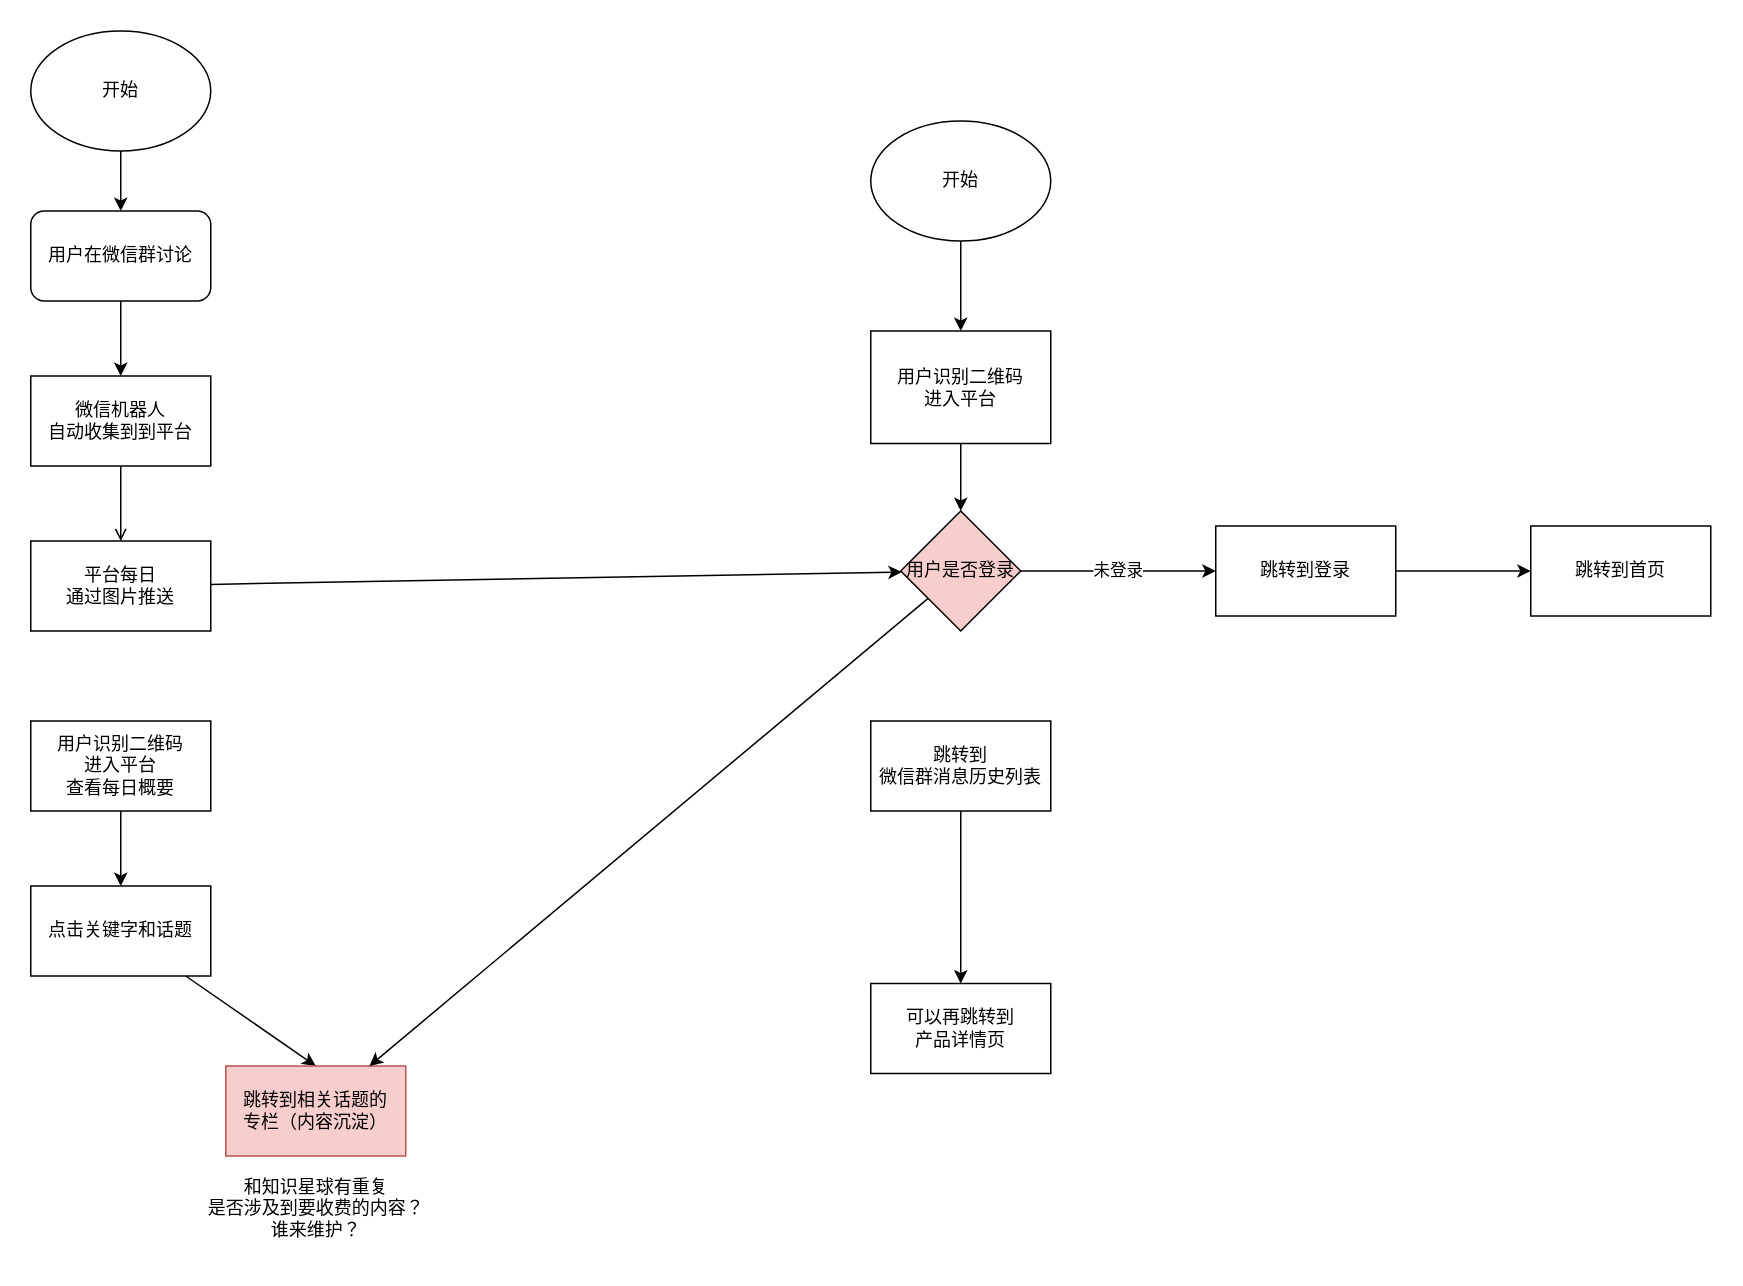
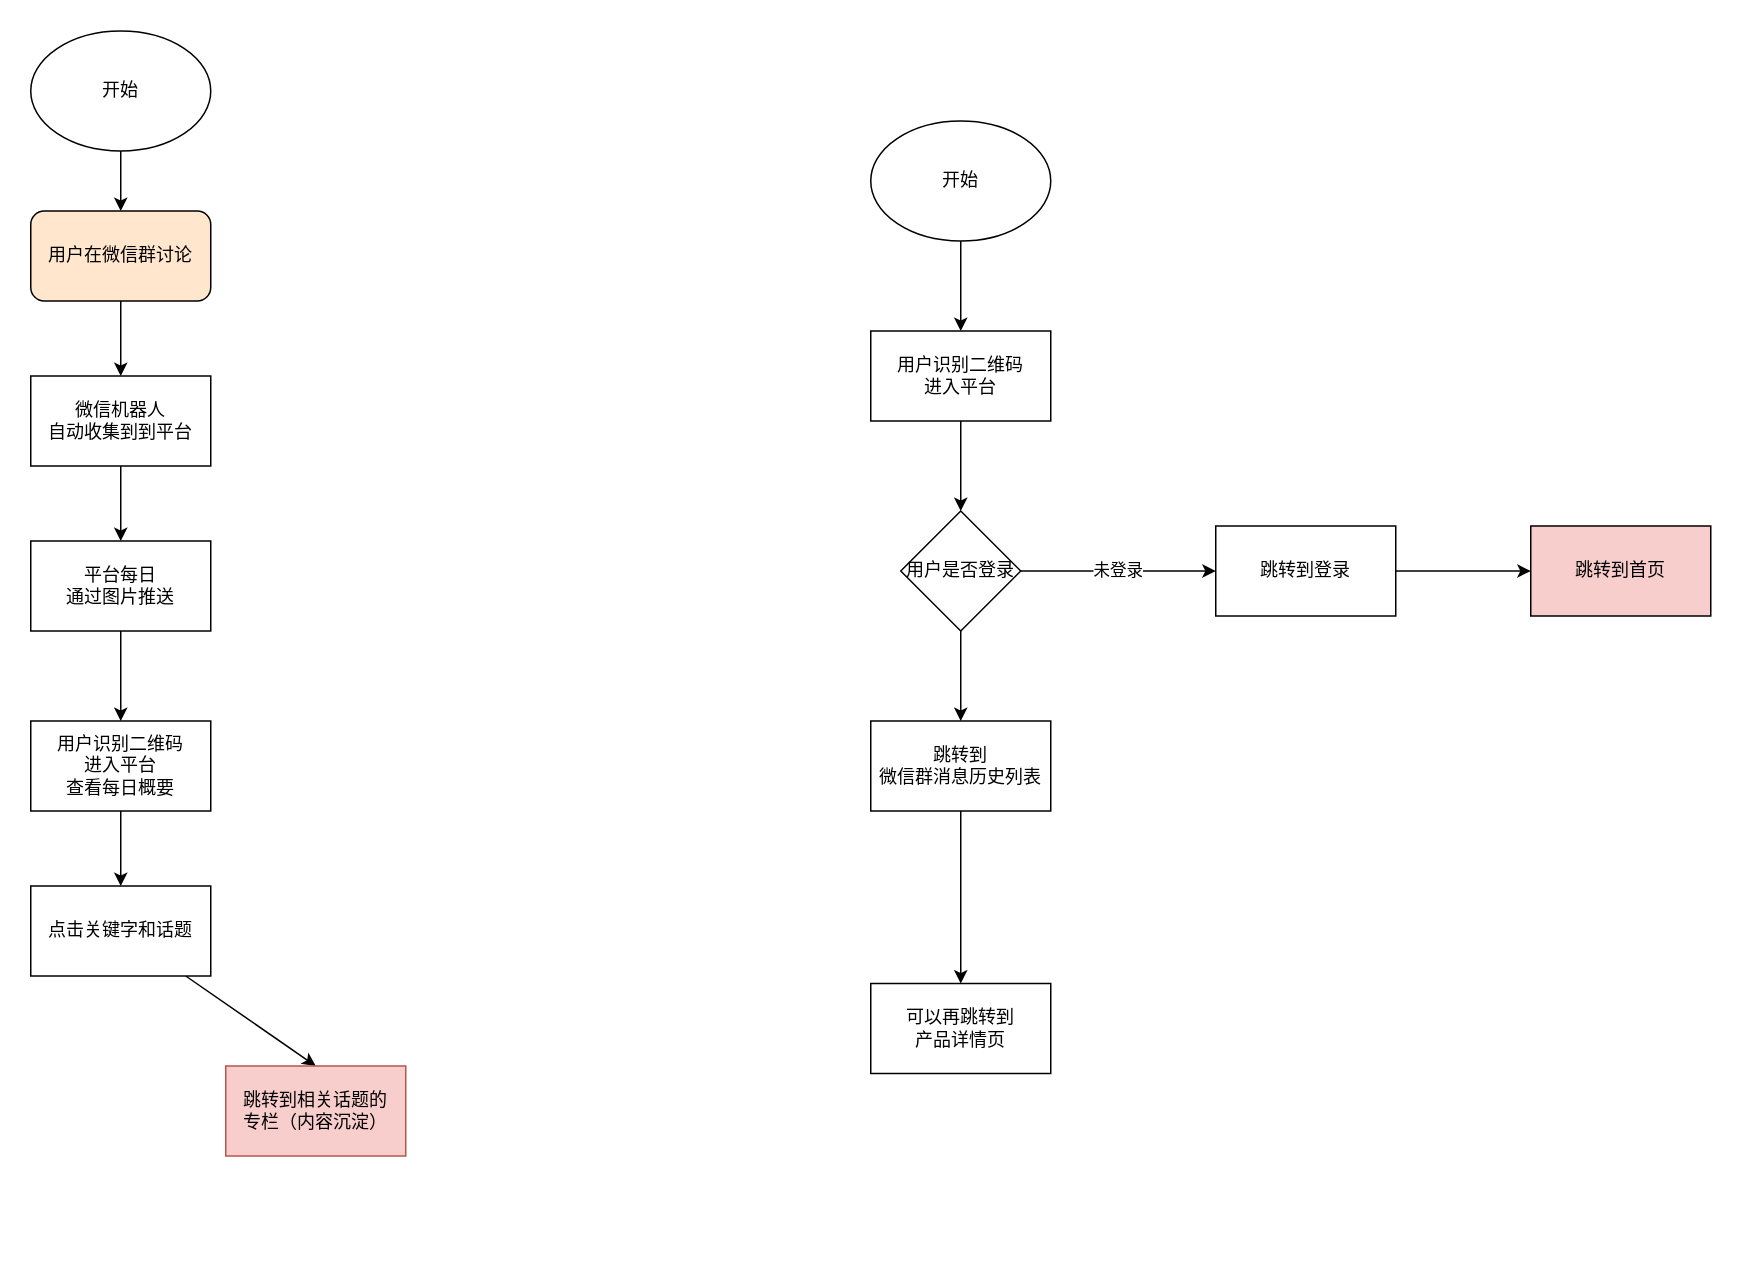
node "用户在微信群讨论": fillcolor #ffffff -> #ffe6cc
node "用户识别二维码 进入平台": size 180x113 -> 180x90
edge "微信机器人 自动收集到到平台" -> "平台每日 通过图片推送": arrowhead open -> classic
node "用户是否登录": fillcolor #f8cecc -> #ffffff
node "跳转到首页": fillcolor #ffffff -> #f8cecc
edge "平台每日 通过图片推送" -> "用户是否登录": now "平台每日 通过图片推送" -> "用户识别二维码 进入平台 查看每日概要"
edge "用户是否登录" -> "跳转到相关话题的 专栏（内容沉淀）": now "用户是否登录" -> "跳转到 微信群消息历史列表"
node "和知识星球有重复 是否涉及到要收费的内容？ 谁来维护？": removed
